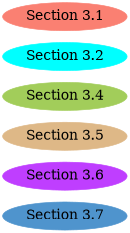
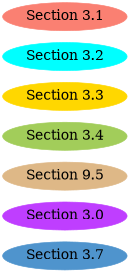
node "Section 3.3": added
node "Section 3.5": label "Section 3.5" -> "Section 9.5"
node "Section 3.6": label "Section 3.6" -> "Section 3.0"
